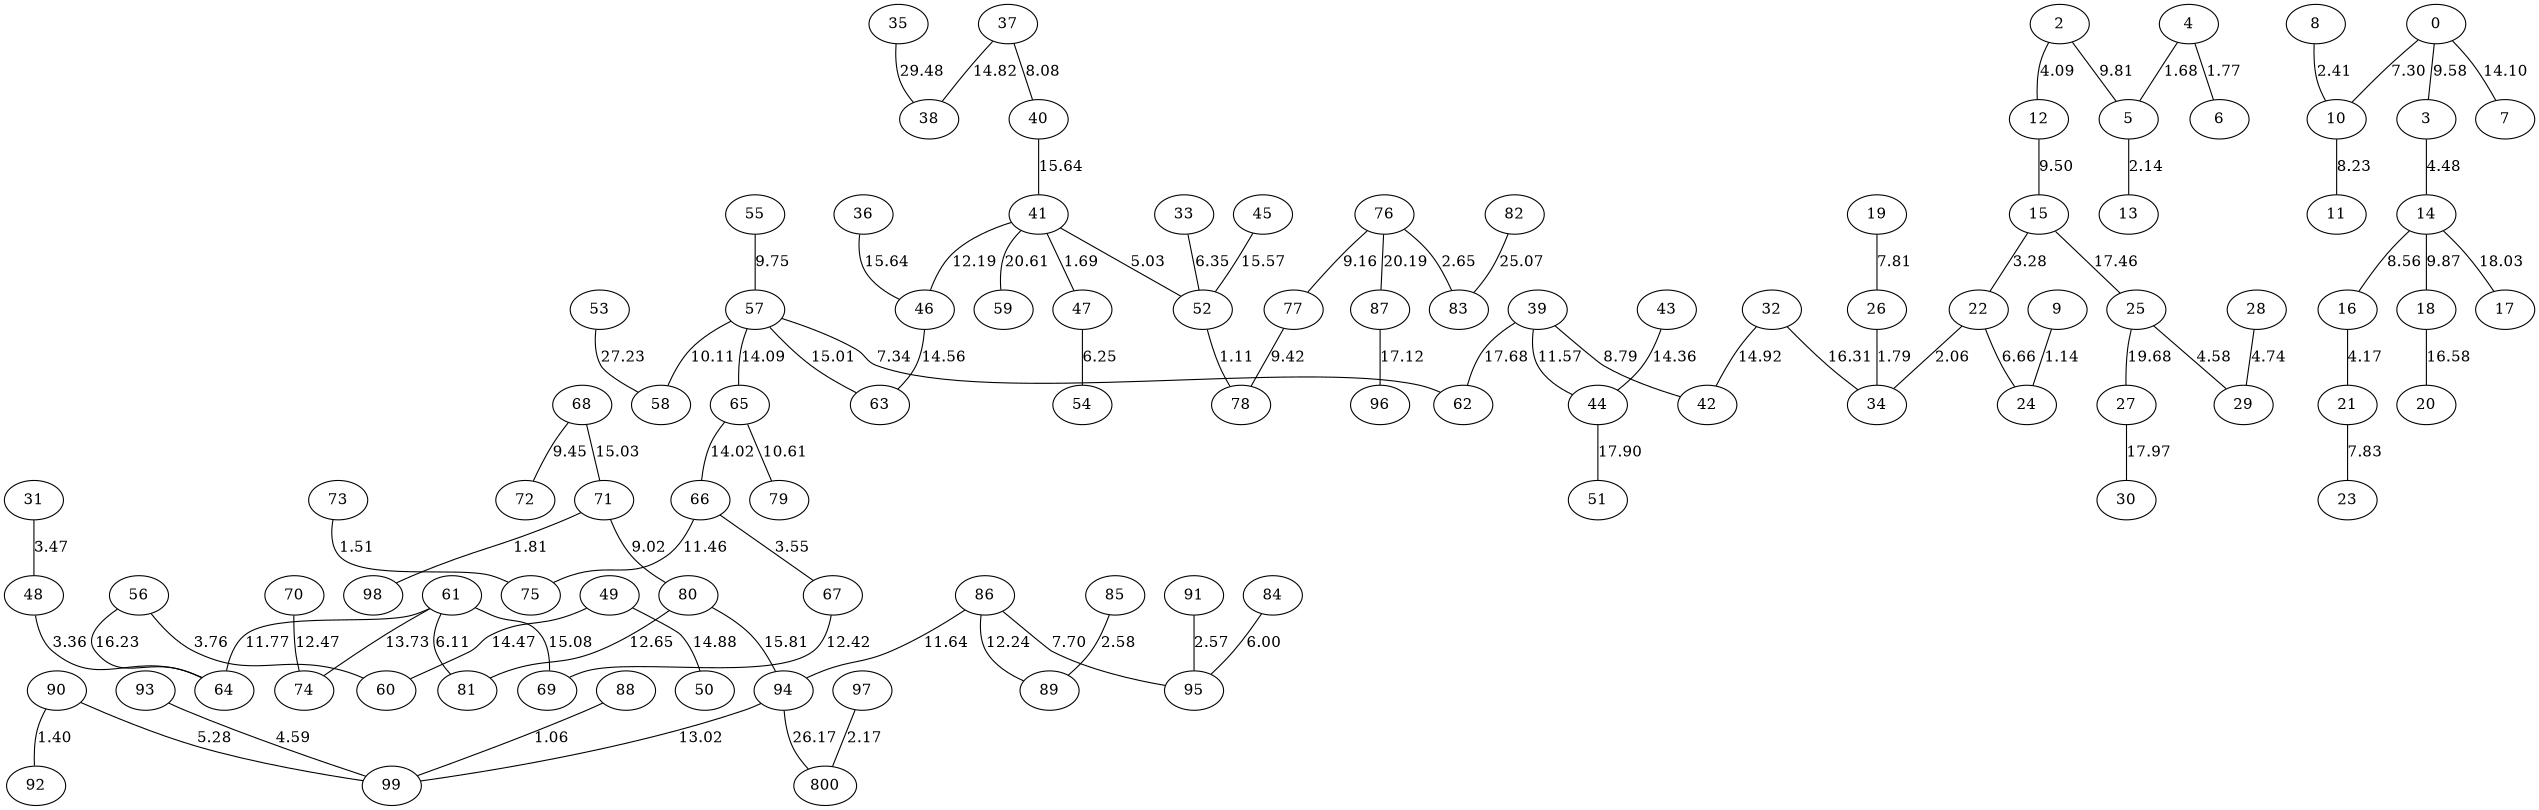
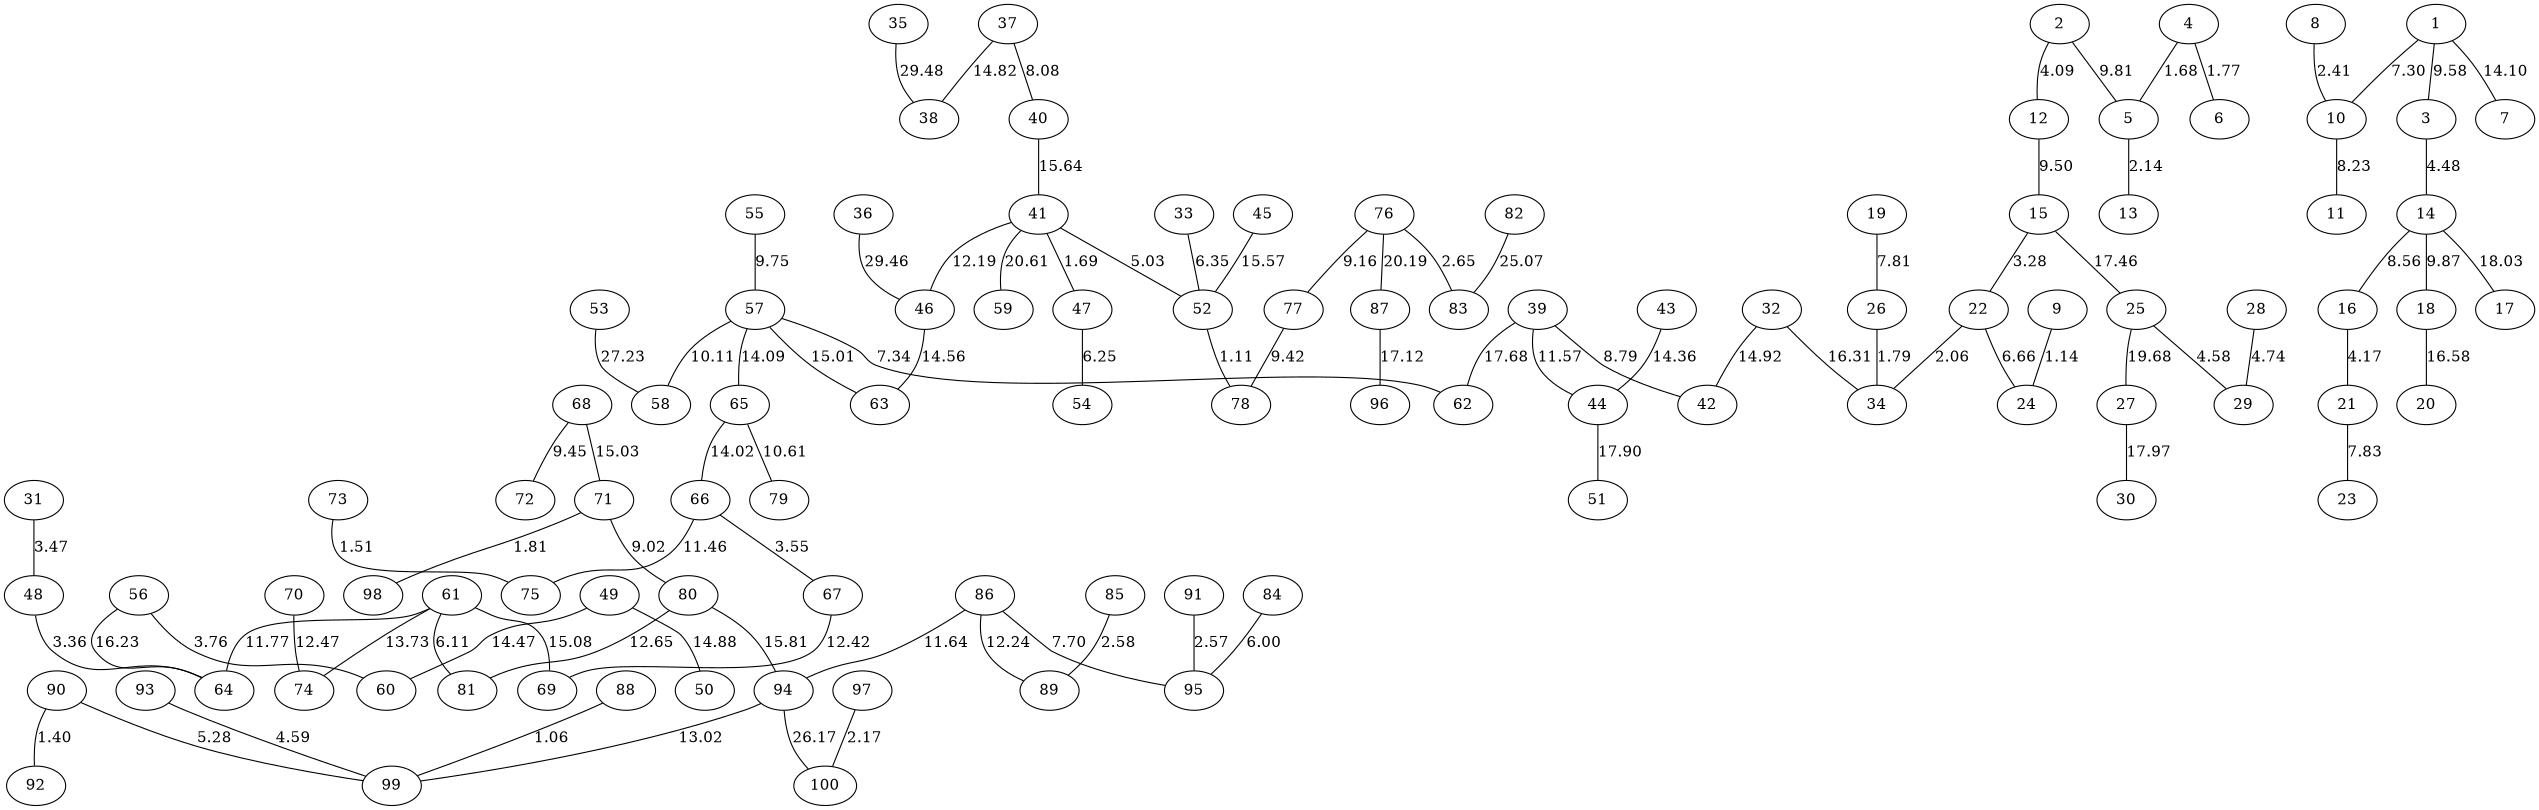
node "0": label "0" -> "1"
edge "36" -- "46": label "15.64" -> "29.46"
node "800": label "800" -> "100"
